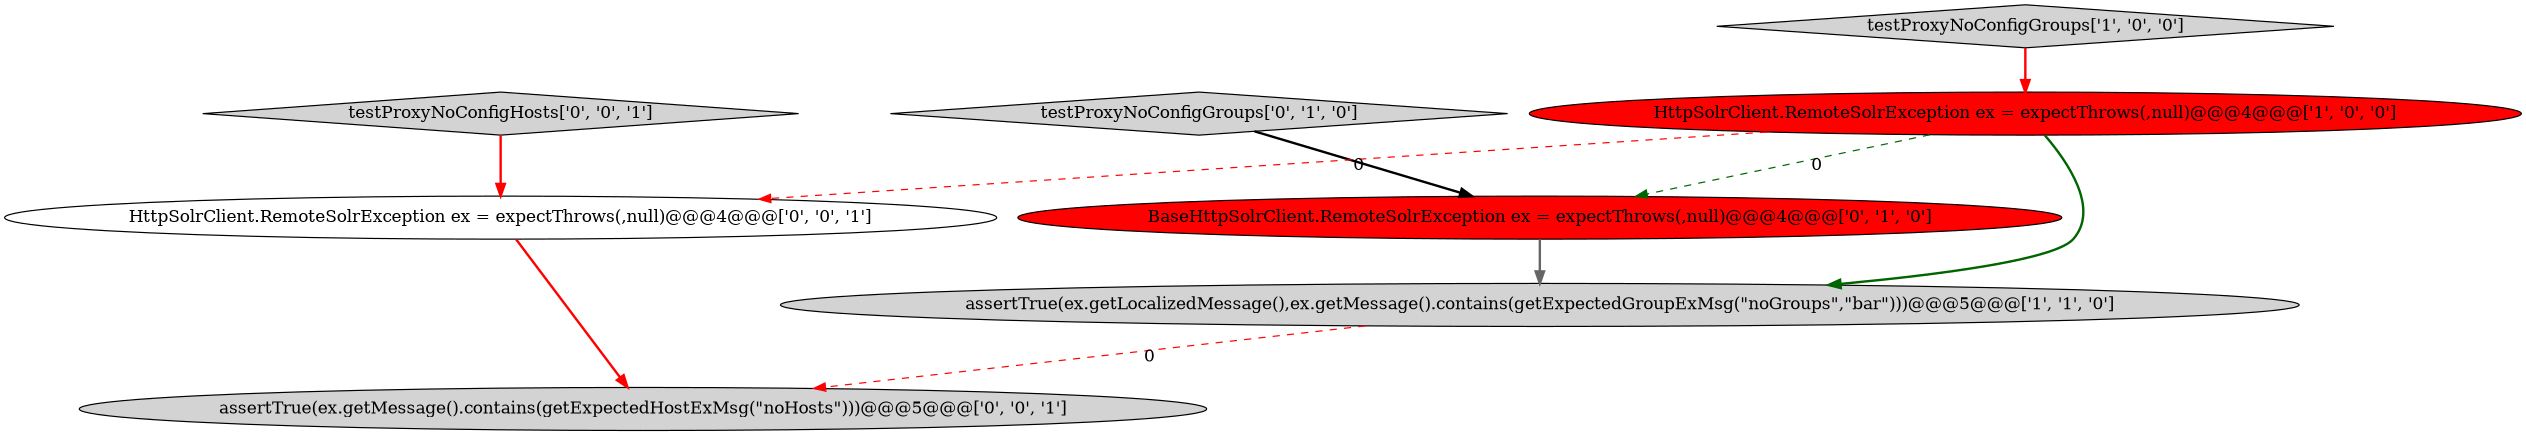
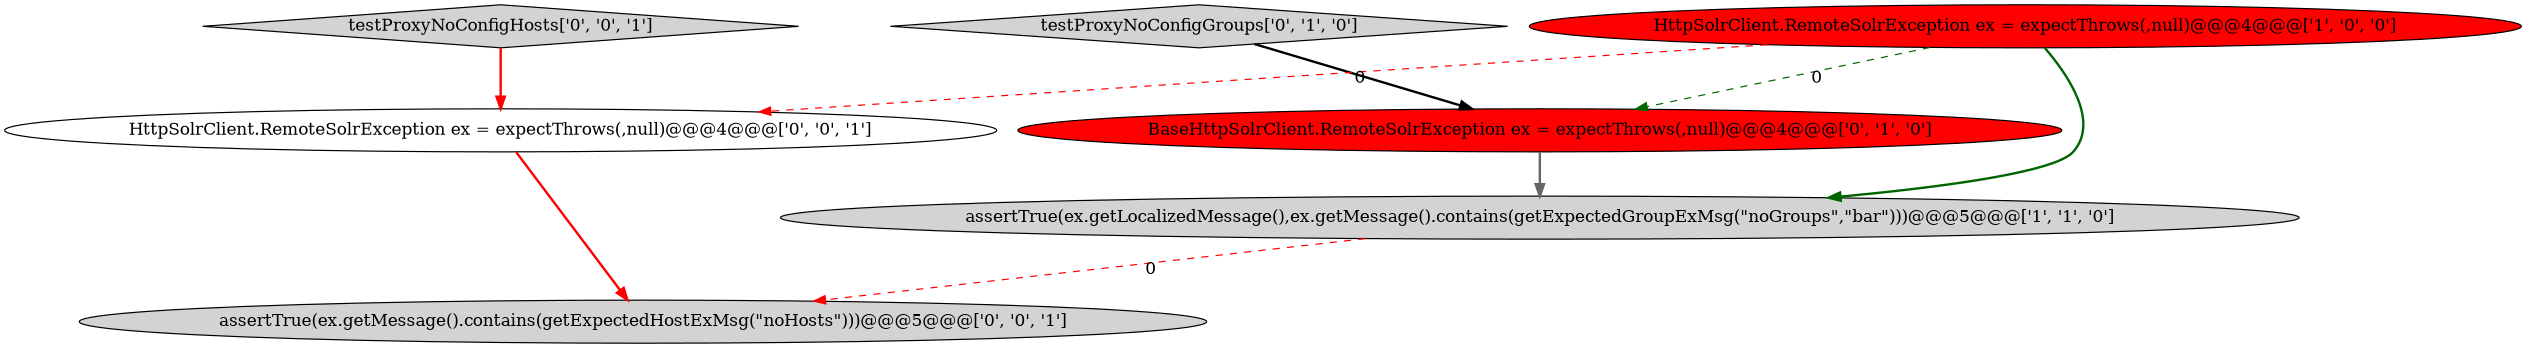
node "testProxyNoConfigGroups['1', '0', '0']": removed
